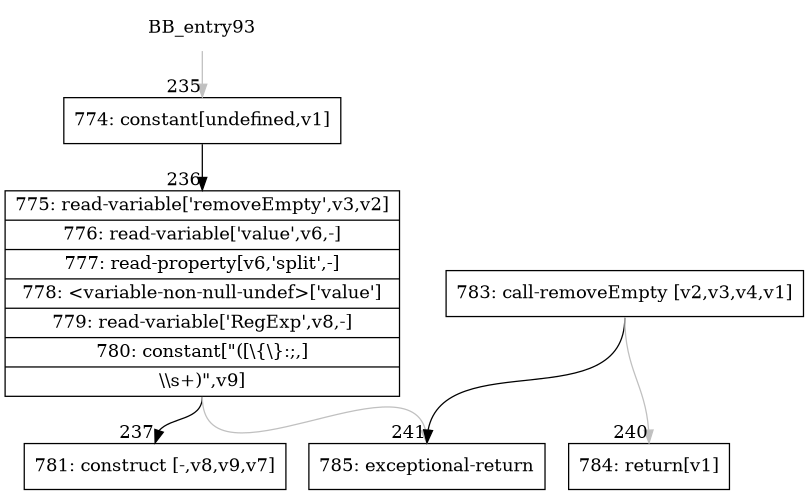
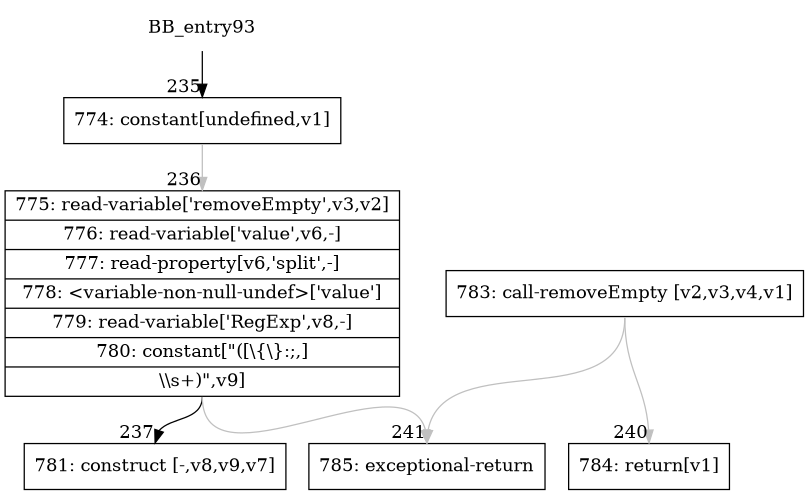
edge "BB_entry93" -> "774: constant[undefined,v1]": color gray -> black
edge "774: constant[undefined,v1]" -> "775: read-variable['removeEmpty',v3,v2]": color black -> gray
edge "783: call-removeEmpty [v2,v3,v4,v1]" -> "785: exceptional-return": color black -> gray
